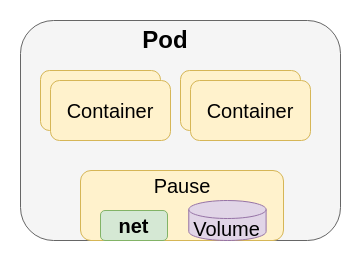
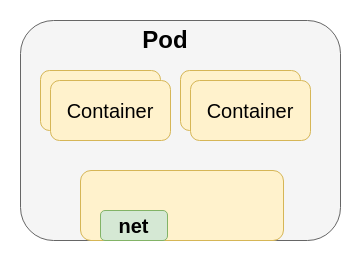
node "Pause": removed
node "Volume": removed
